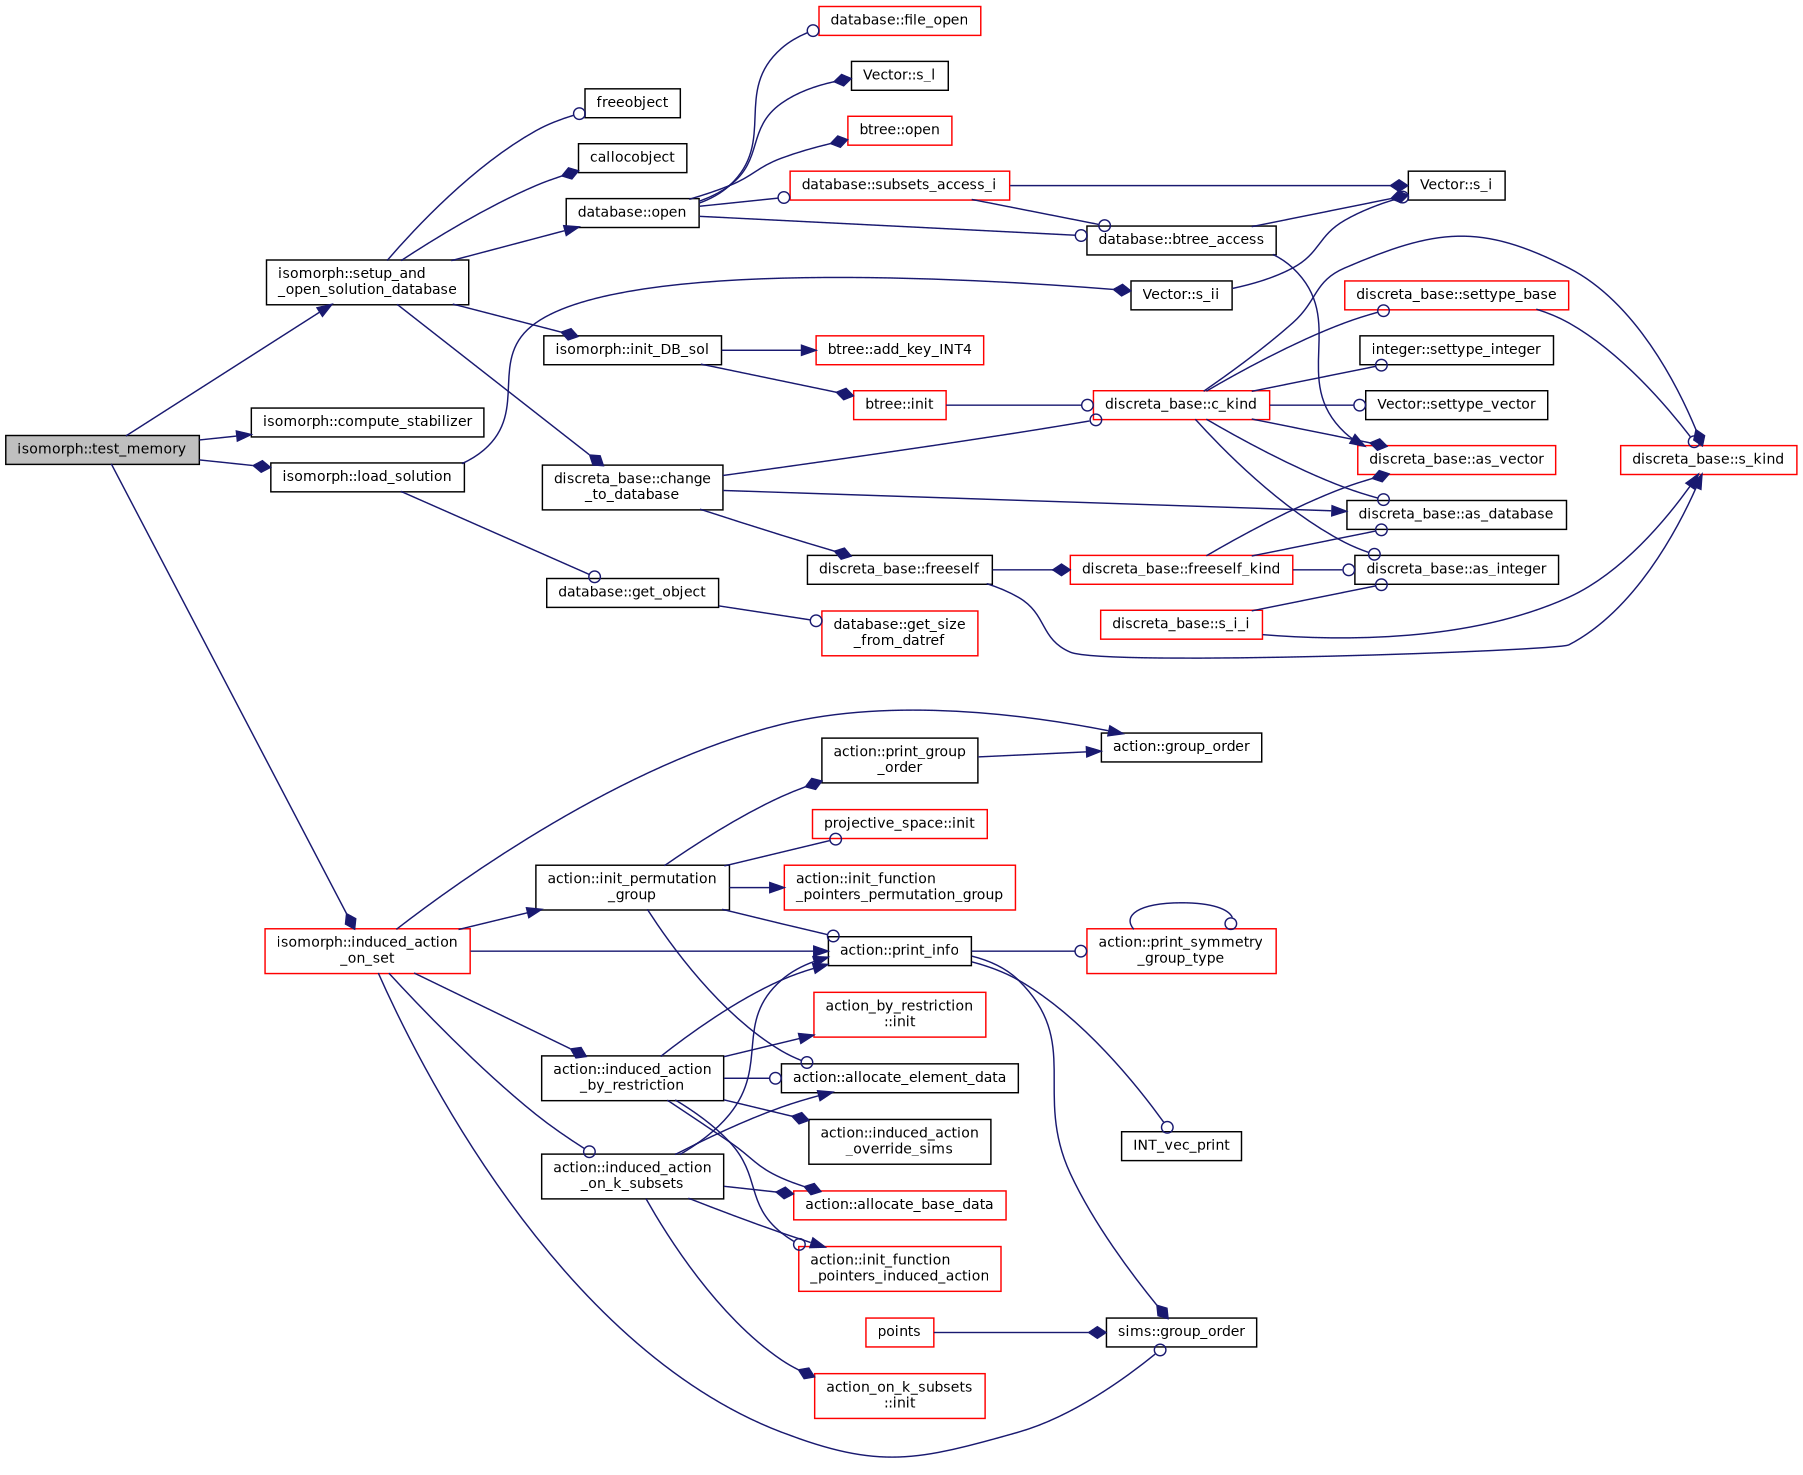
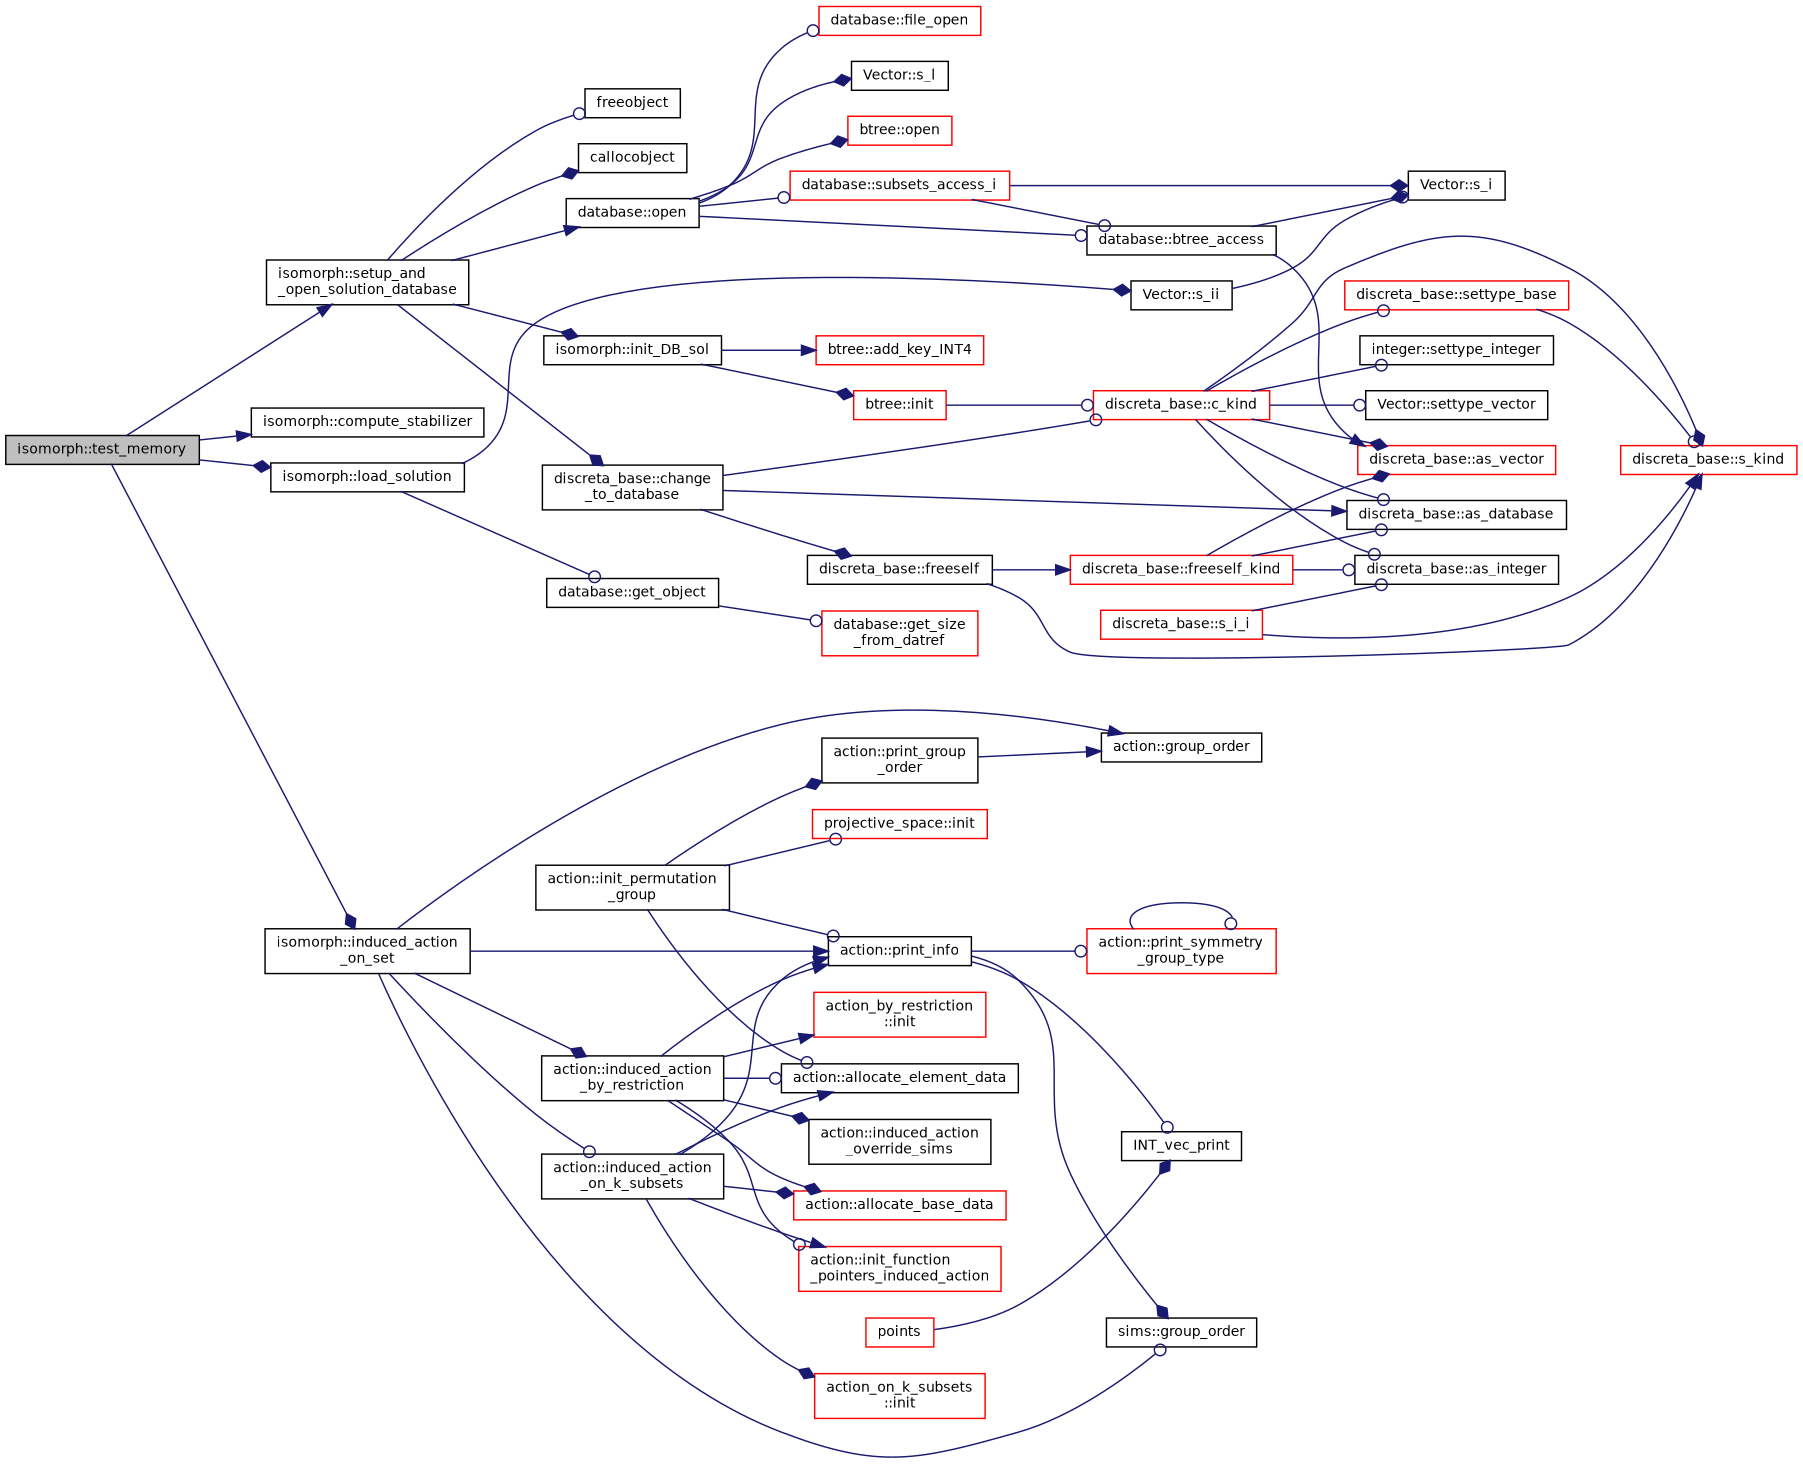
edge "discreta_base::freeself" -> "discreta_base::freeself_kind": arrowhead diamond -> normal
node "action::init_function _pointers_permutation_group": removed
edge "isomorph::induced_action _on_set" -> "action::init_permutation _group": removed
node "isomorph::induced_action _on_set": color red -> black
edge "points" -> "sims::group_order": now "points" -> "INT_vec_print"
